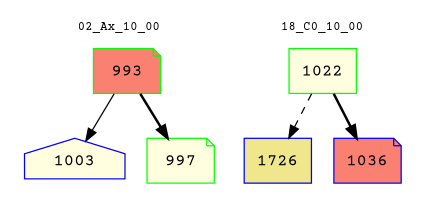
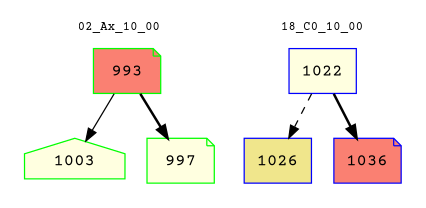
node "1022": color green -> blue
node "1003": color blue -> green
node "1726": label "1726" -> "1026"
